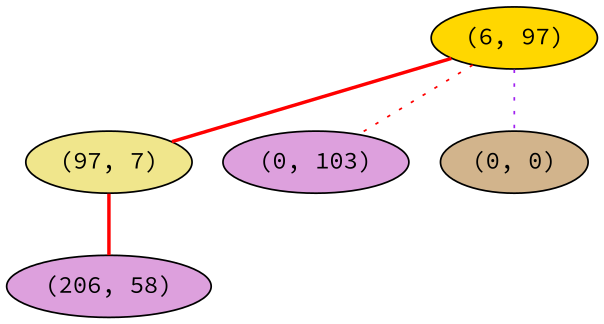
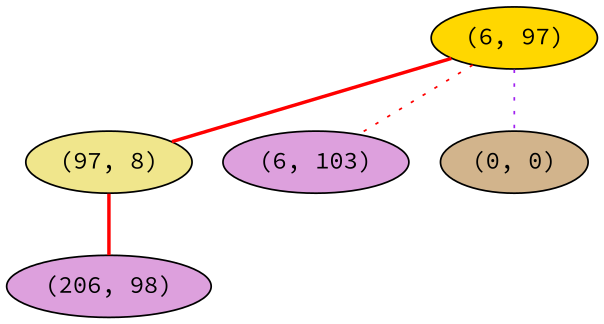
node "(97, 7)": label "(97, 7)" -> "(97, 8)"
node "(0, 103)": label "(0, 103)" -> "(6, 103)"
node "(206, 58)": label "(206, 58)" -> "(206, 98)"
